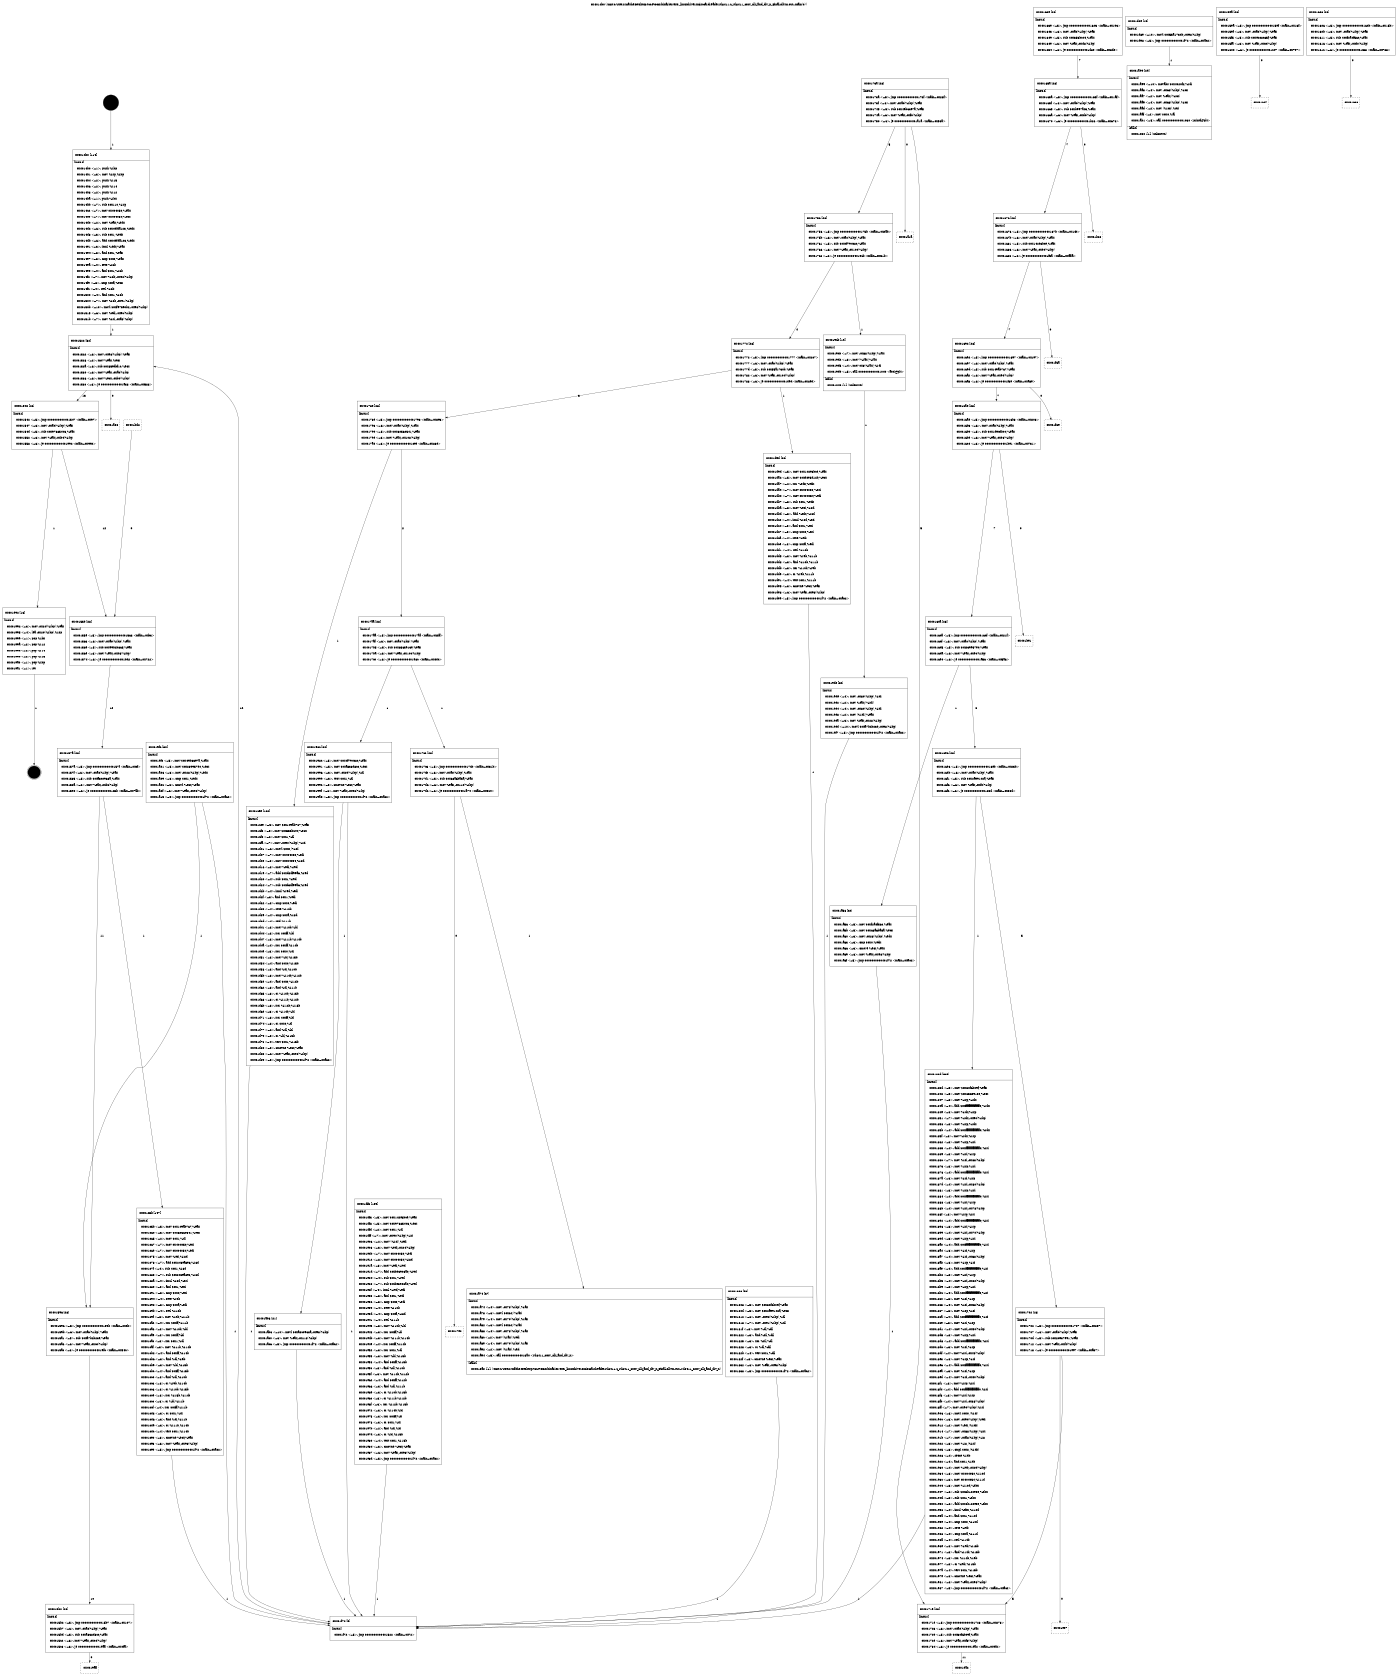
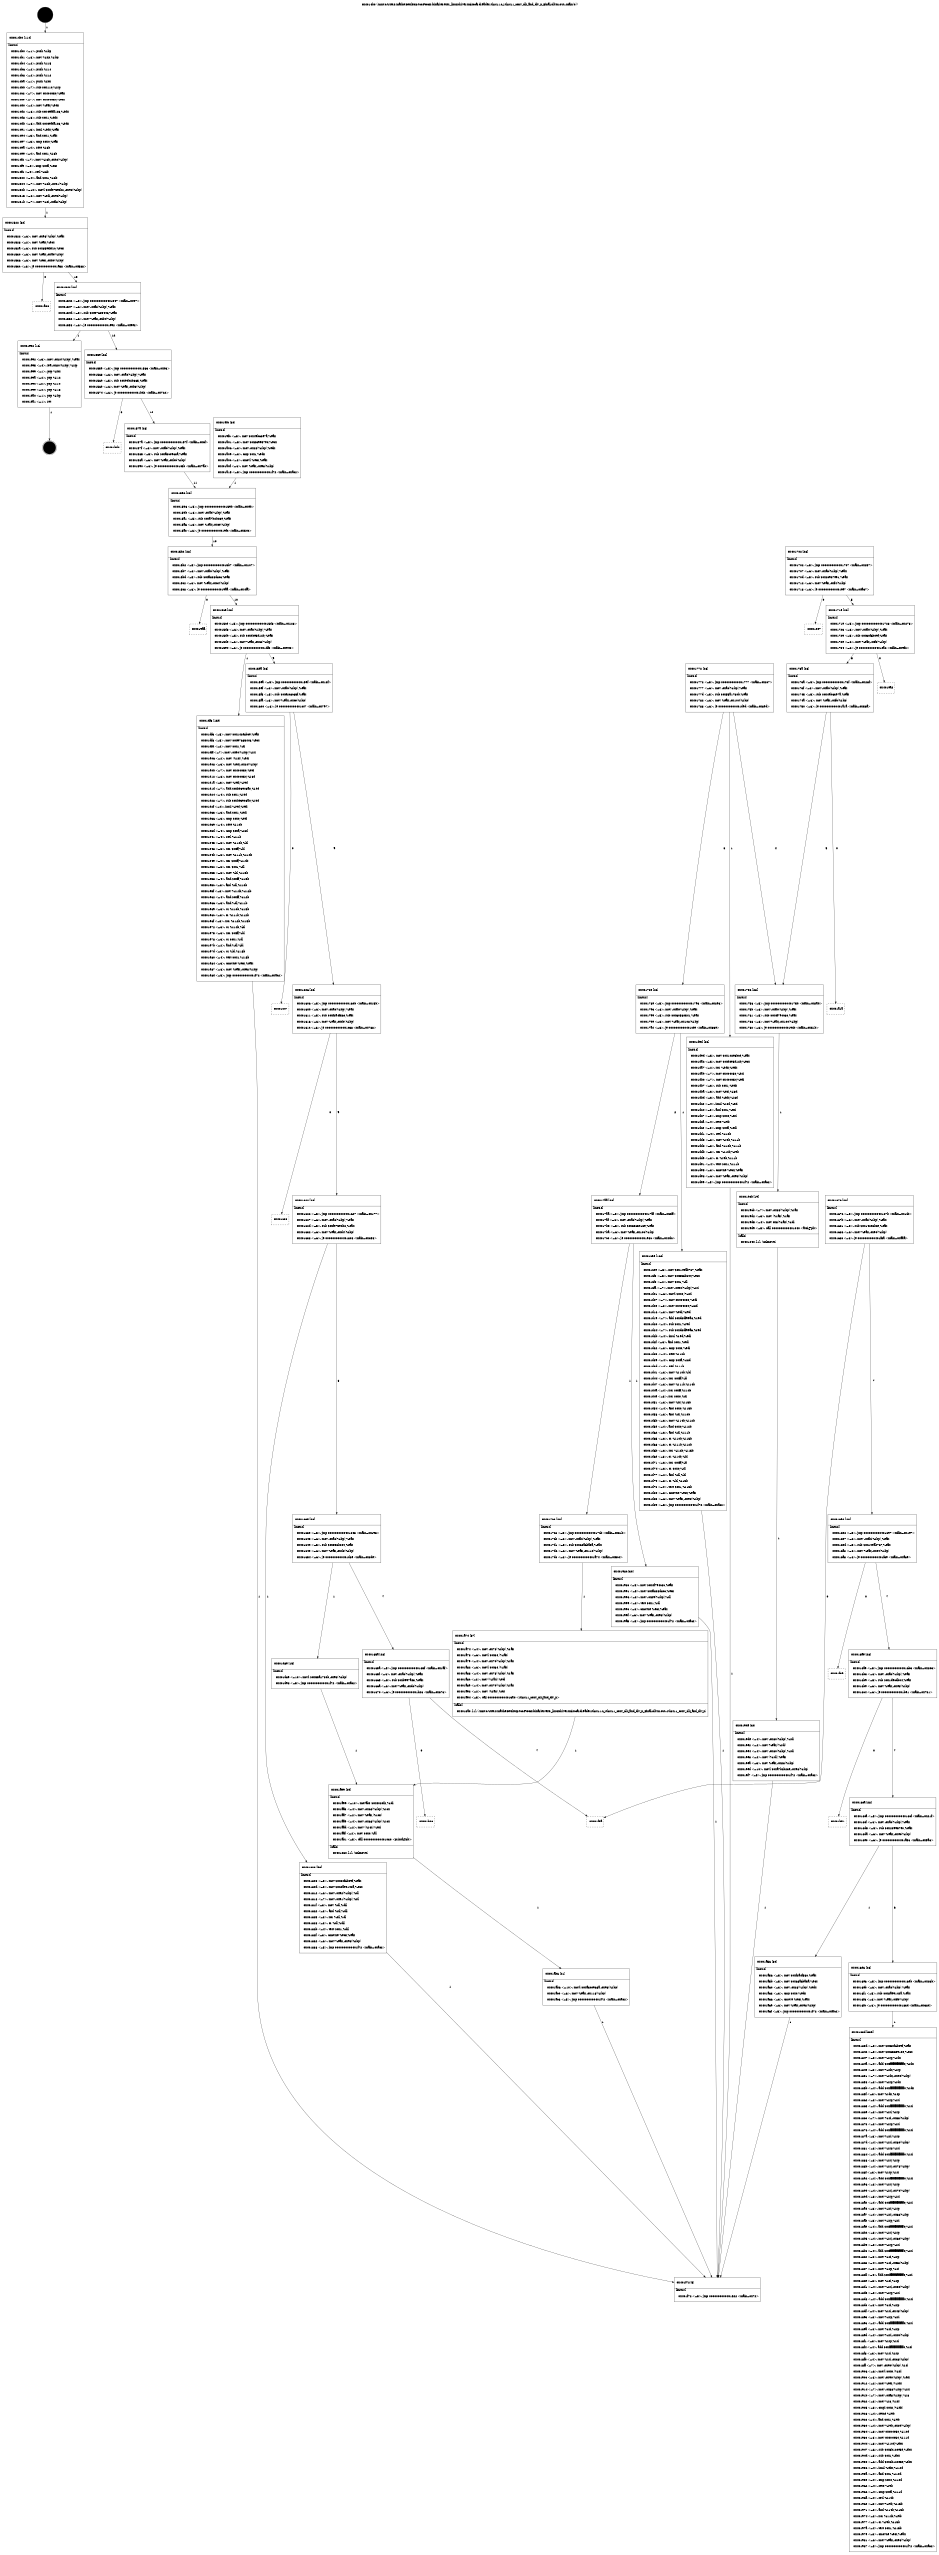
edge "0x40165a [28]" -> "0x401676 [28]": now "0x40165a [28]" -> "0x401f5a"
edge "0x401756 [28]" -> "0x401772 [28]": reversed
edge "0x401bd2" -> "0x40155e [28]": reversed
node "0x4015ce [28]": added
edge "0x4015ea [28]" -> "0x401606 [28]": added, label "9"
edge "0x40173a [28]" -> "0x40171e [28]": reversed
edge "0x401f72 [5]" -> "0x401522 [32]": removed, label "12"
edge "0x4016e6 [28]" -> "0x401702 [28]": removed, label "5"
edge "0x40198c [30]" -> "0x401ab6 [21]": now "0x401a99 [29]" -> "0x401ab6 [21]"
node "0x401622 [28]": added
edge "0x4019fc [30]" -> "0x401f72 [5]": removed, label "1"
node "0x401c5b [147]": removed
node "0x4017e2": removed
edge "0x40163e [28]" -> "0x401d8e [15]": added, label "1"
edge "0x40183d [335]" -> "0x401f72 [5]": removed, label "1"
edge "0x40171e [28]" -> "0x401ea2": label " 11" -> " 0"
edge "0x401a74 [37]" -> "0x401a99 [29]": added, label "1"
